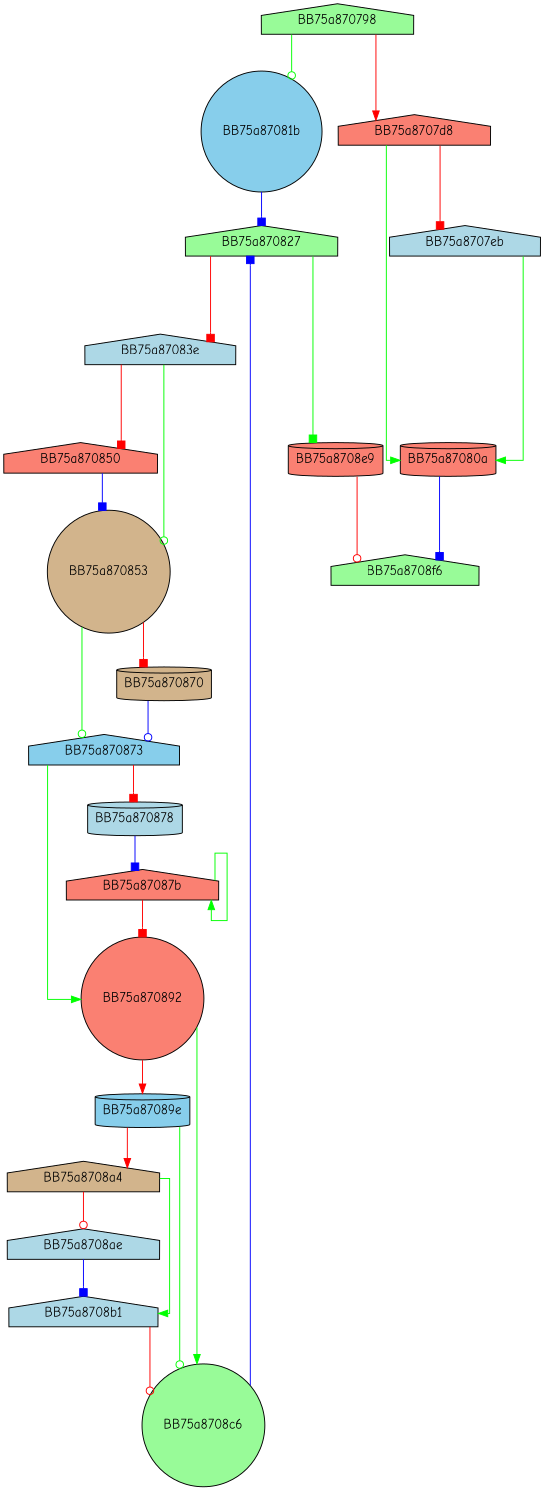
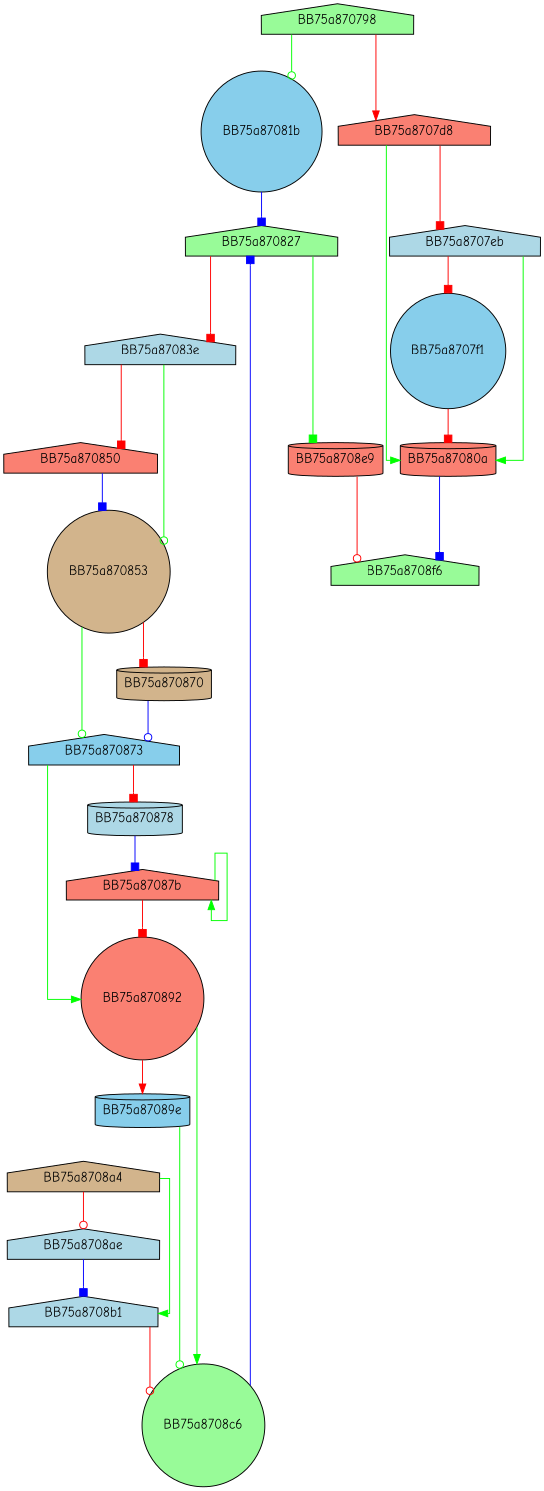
node "BB75a8707f1": added
edge "BB75a87089e" -> "BB75a8708a4": removed
